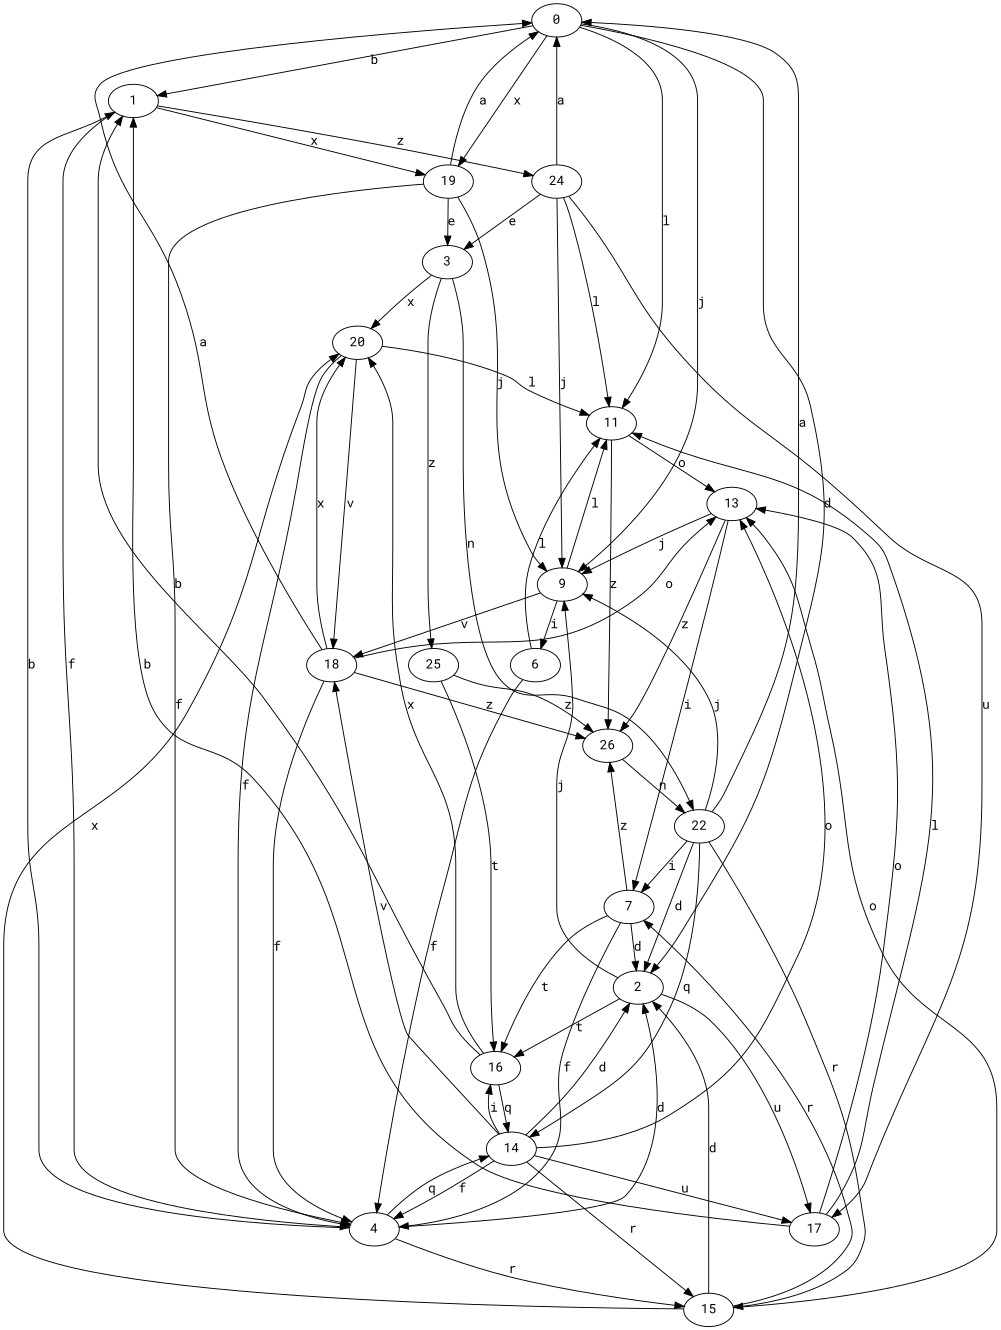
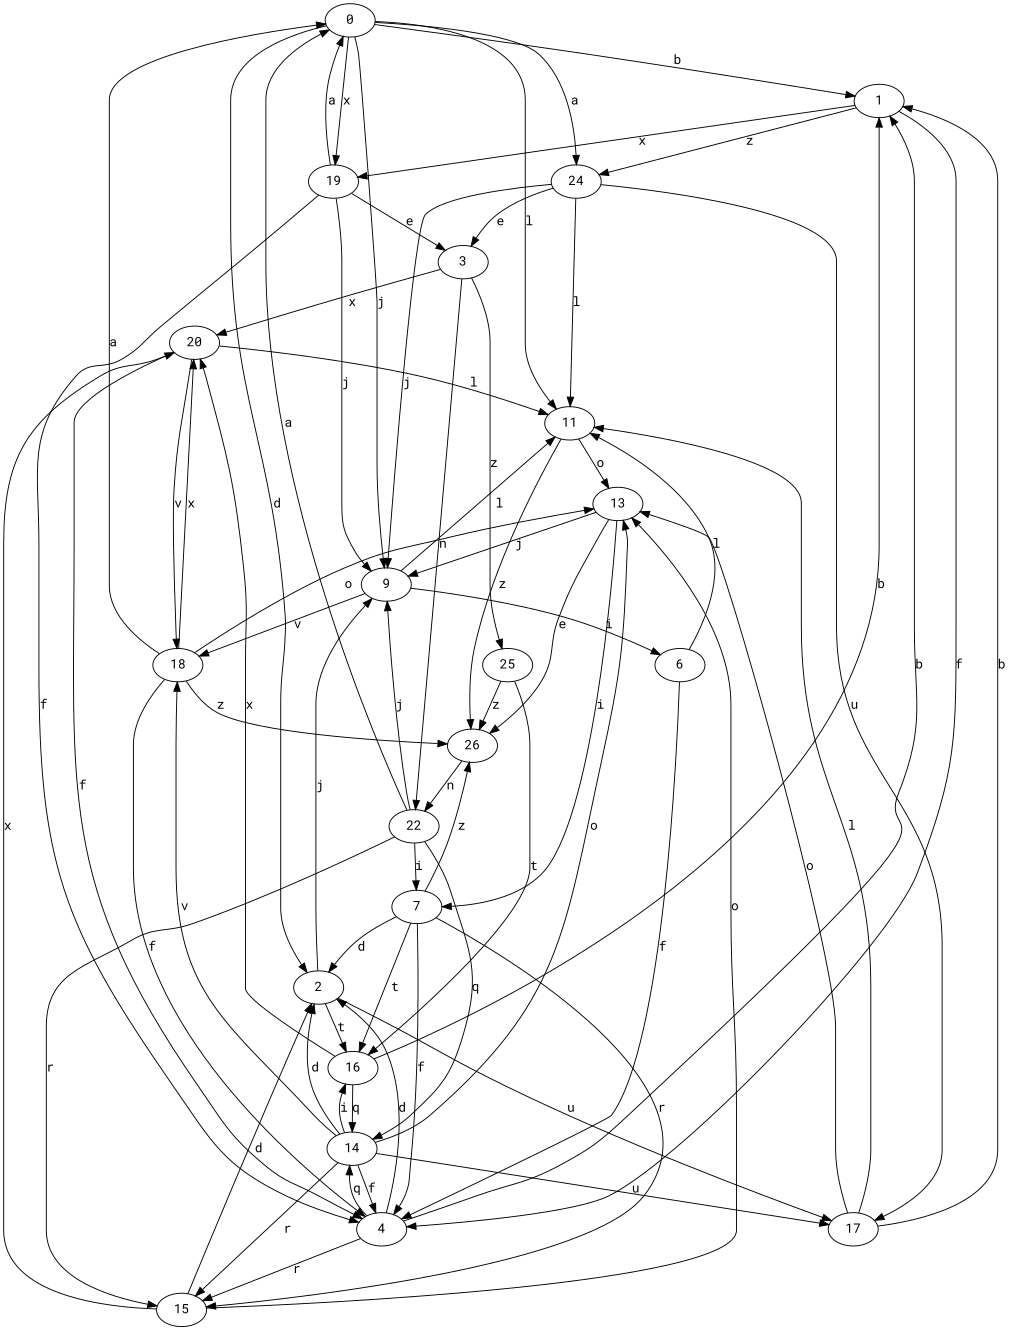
edge "24" -> "0": reversed
edge "13" -> "26": label "z" -> "e"
edge "22" -> "2": removed, label "d"
edge "15" -> "7": reversed
